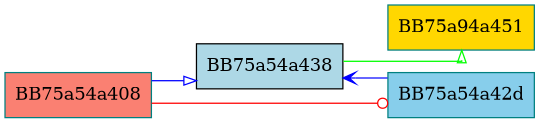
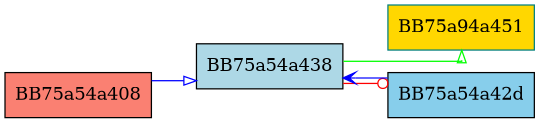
node "BB75a54a408": color teal -> black
node "BB75a54a42d": color teal -> black
edge "BB75a54a408" -> "BB75a54a42d": now "BB75a54a438" -> "BB75a54a42d"
